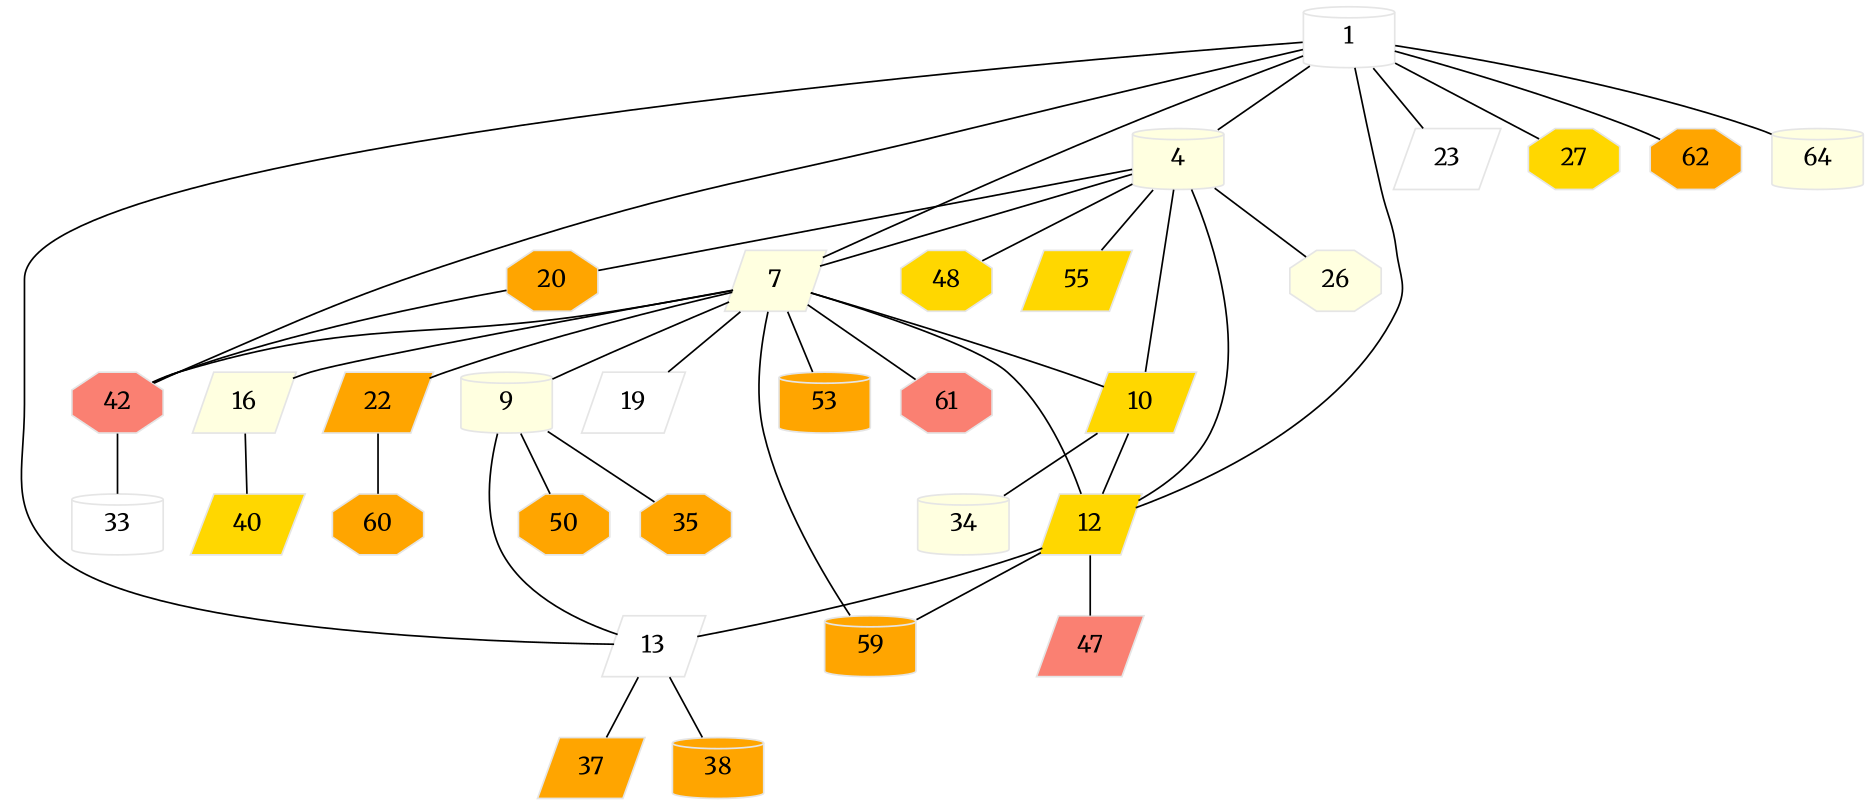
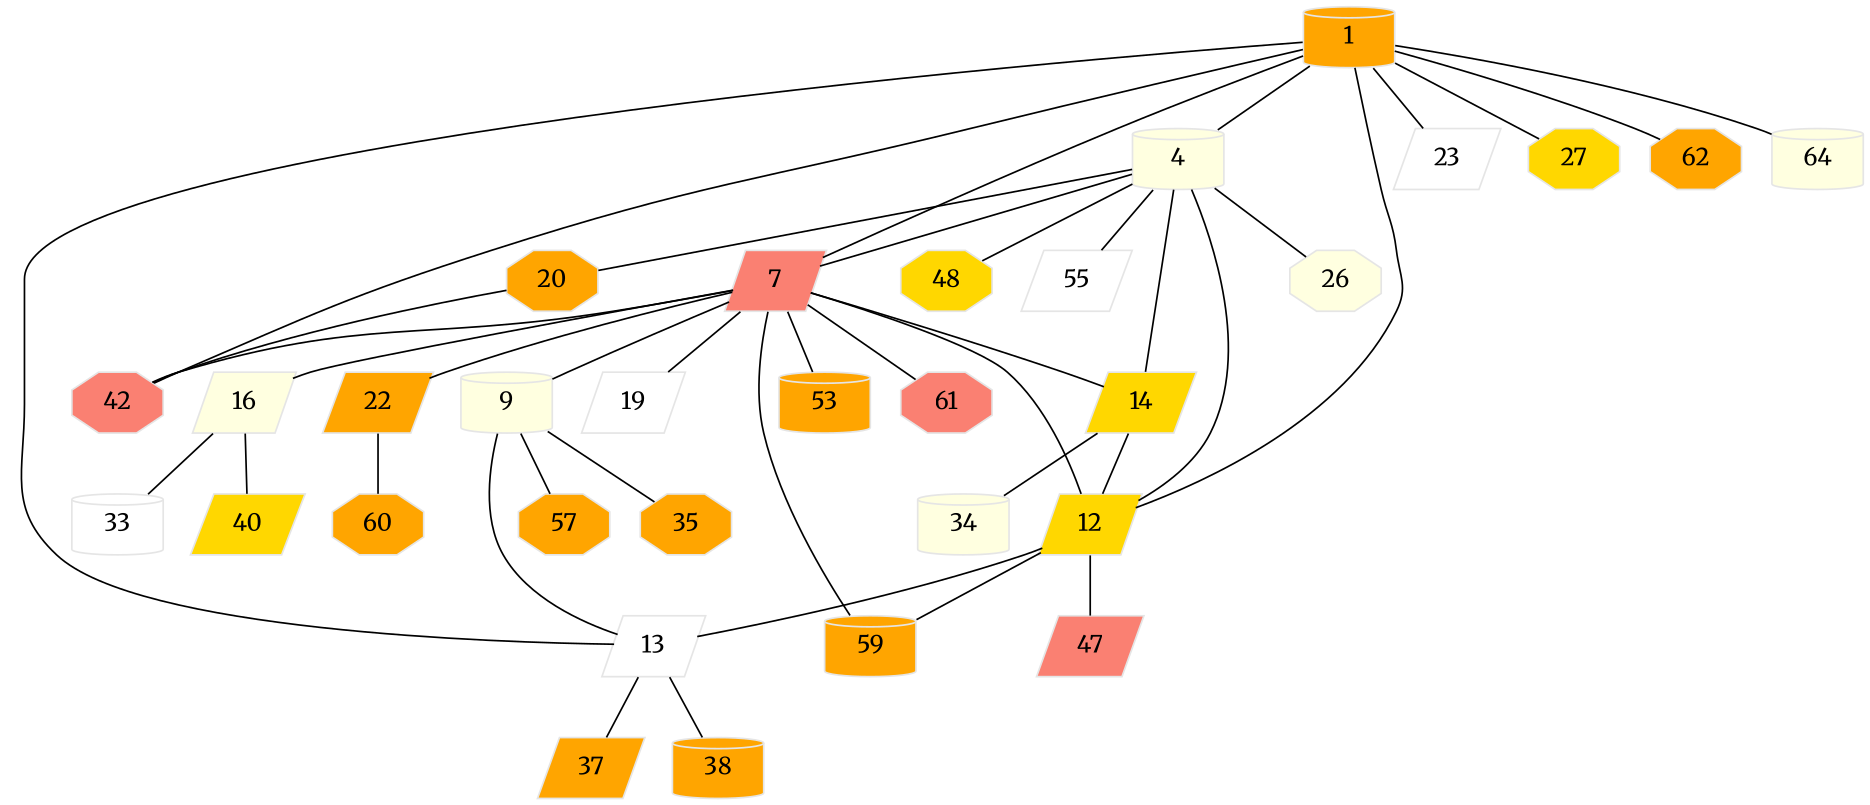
node "1": fillcolor white -> orange
node "7": fillcolor lightyellow -> salmon
node "55": fillcolor gold -> white
node "10": label "10" -> "14"
edge "42" -- "33": now "16" -- "33"
node "50": label "50" -> "57"
